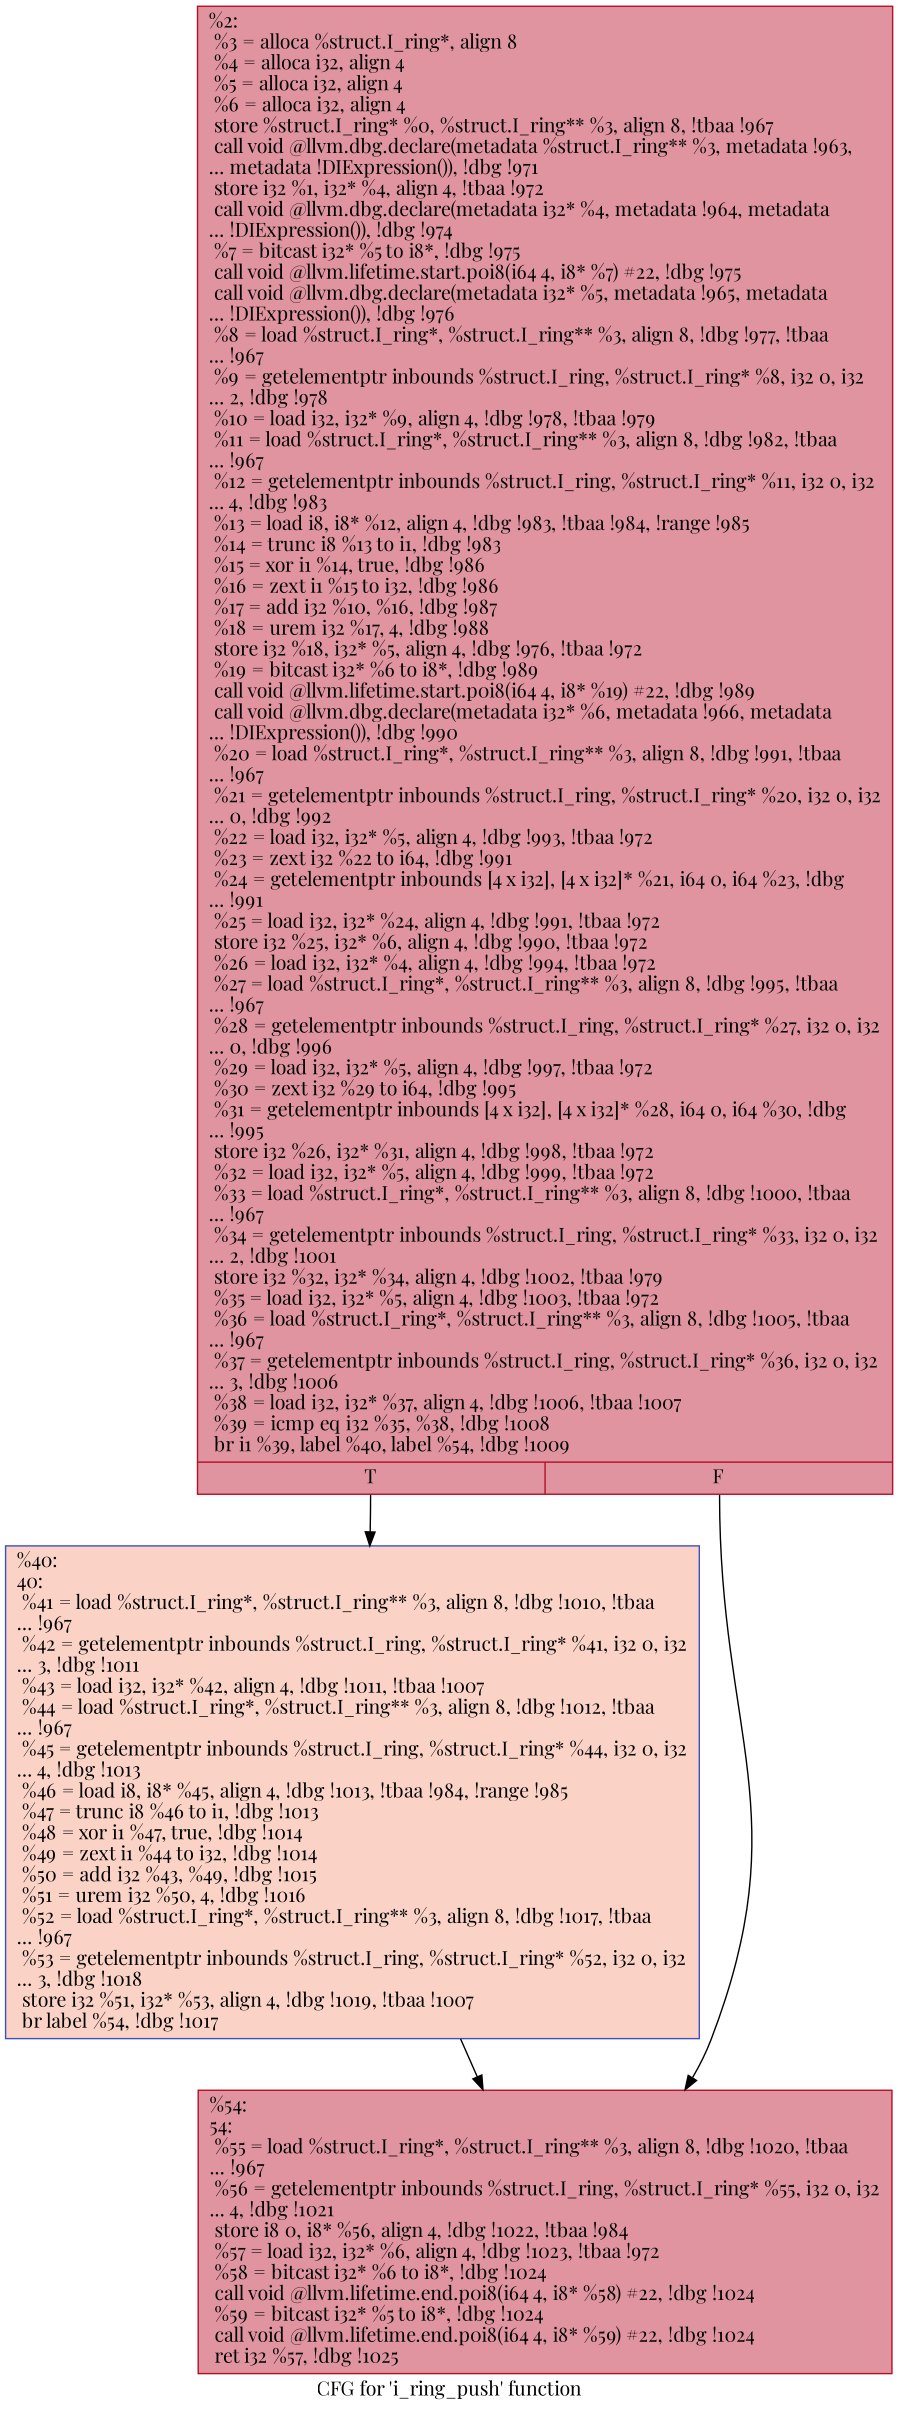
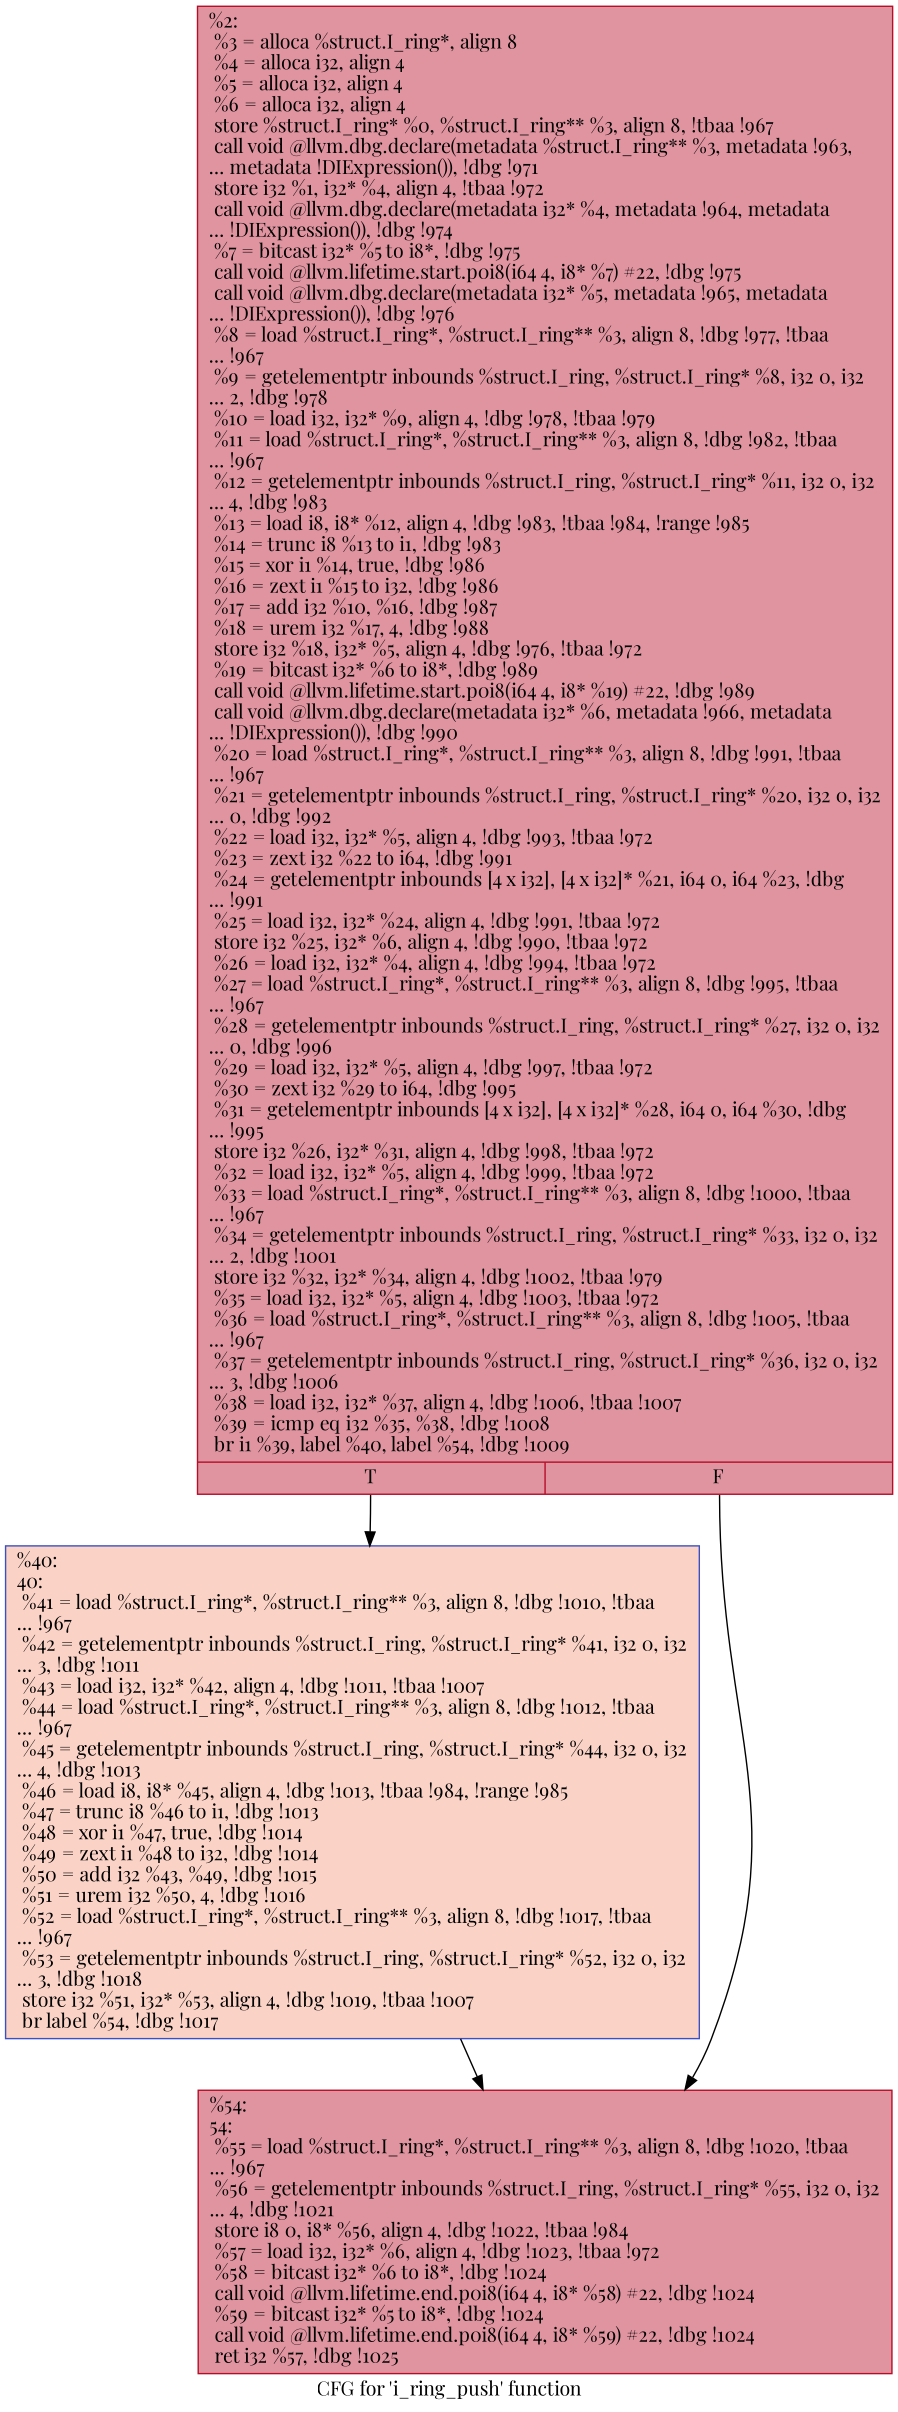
node "%40:": text "%49 = zext i1 %44 to i32, !dbg !1014" -> "%49 = zext i1 %48 to i32, !dbg !1014"
